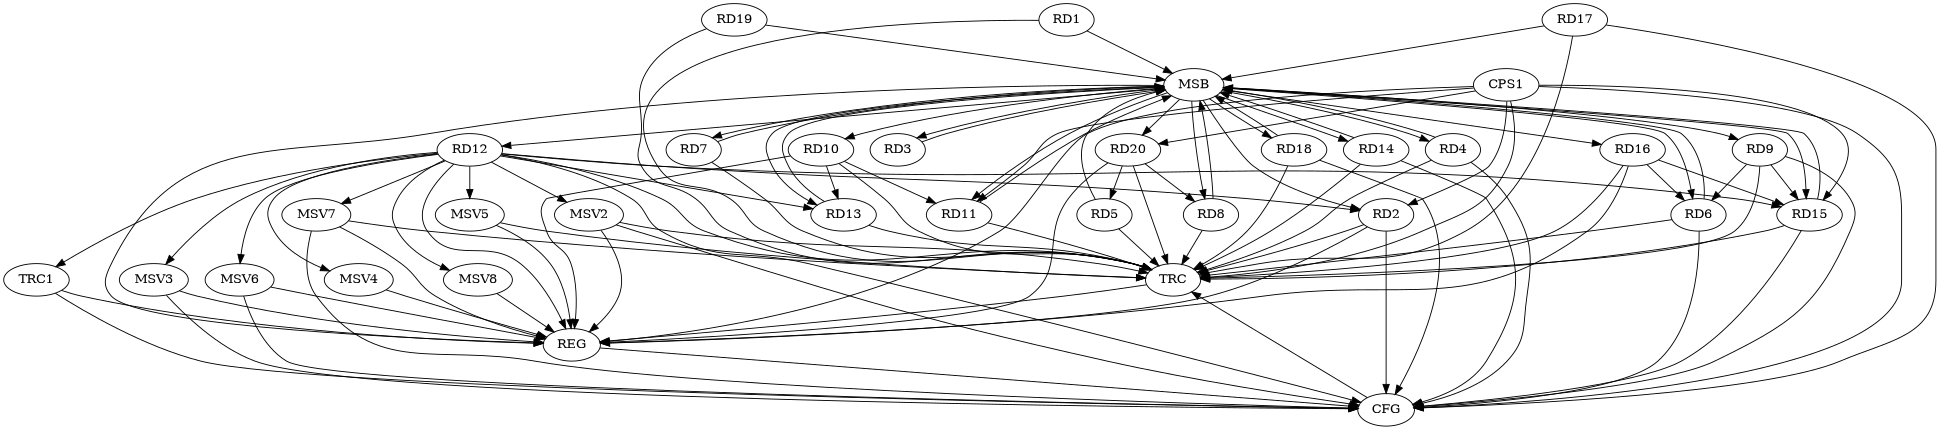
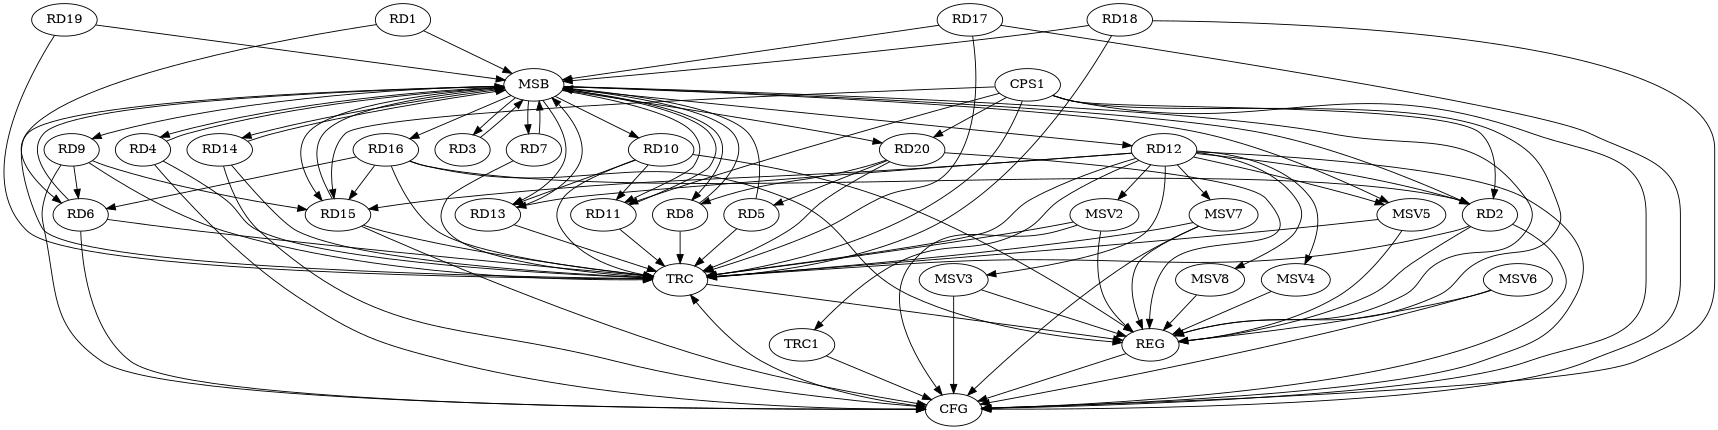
edge "MSB" -> "RD18": now "MSB" -> "MSV5"
edge "RD16" -> "RD2": added
edge "RD12" -> "MSV6": removed
edge "RD12" -> "REG": removed
edge "TRC1" -> "REG": removed
